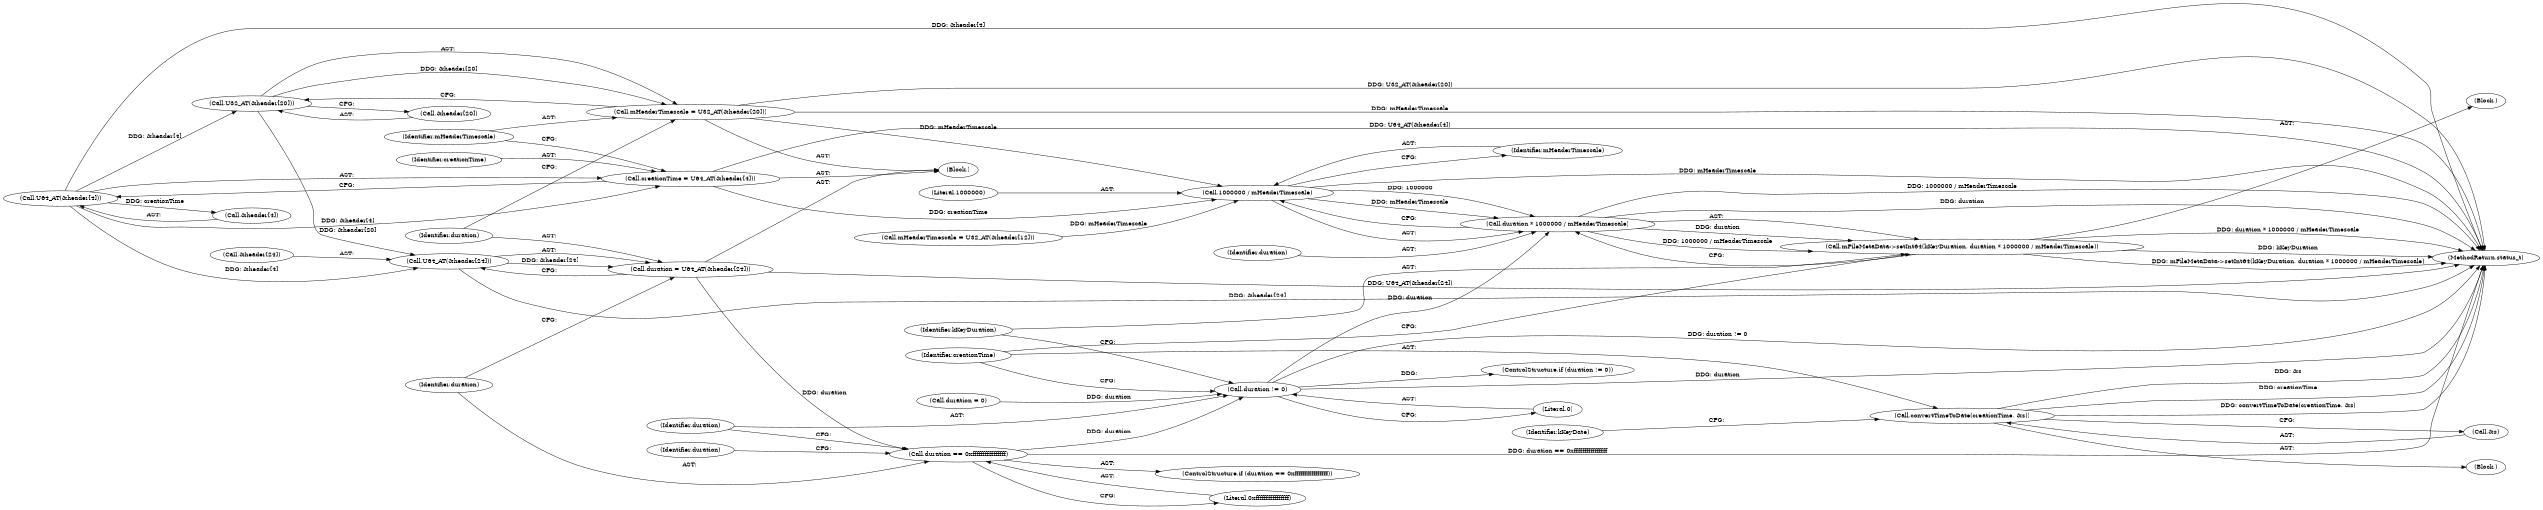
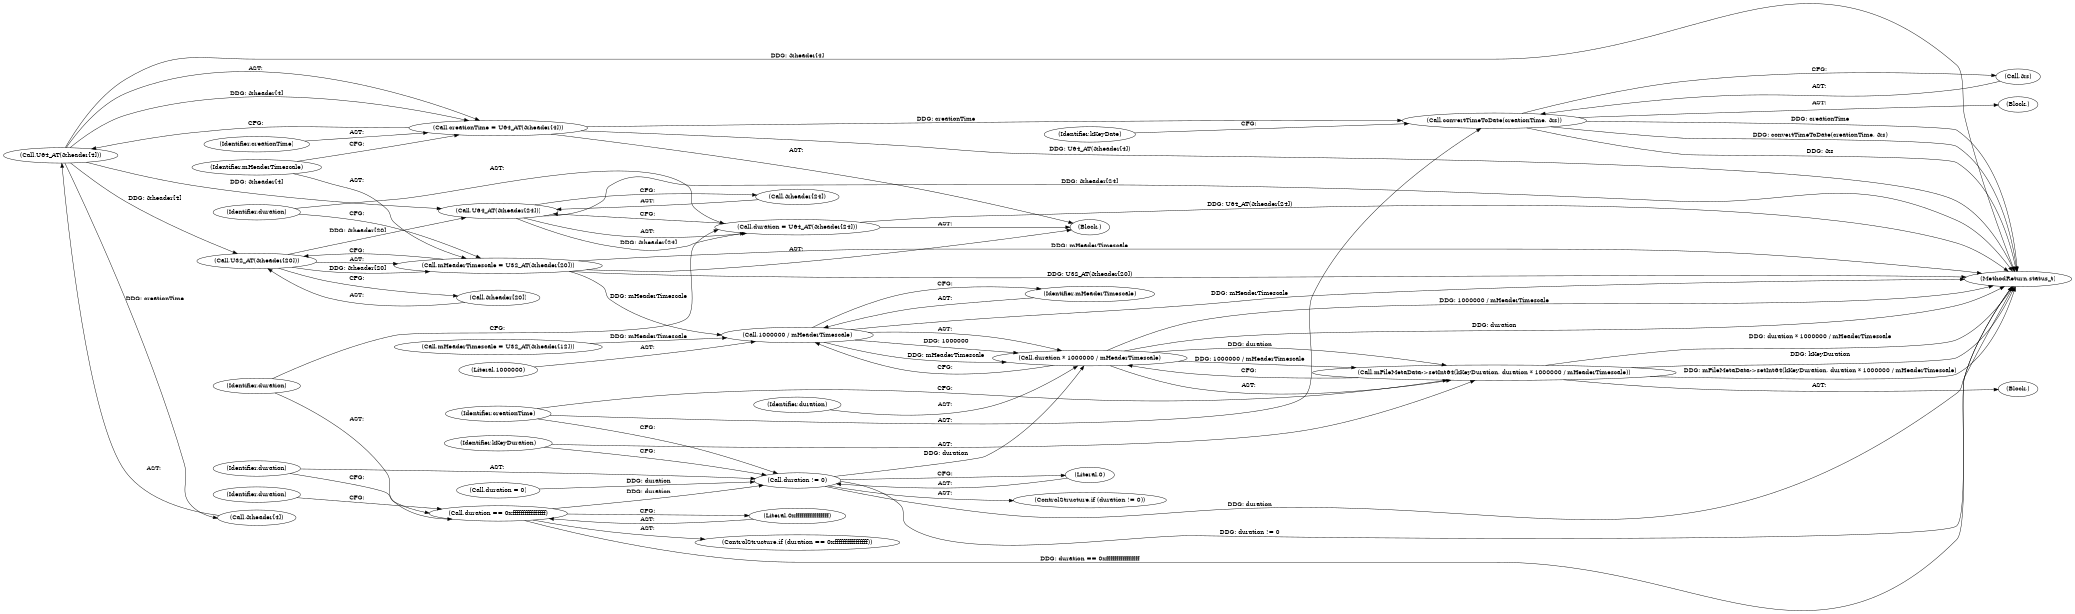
edge "(Call,U64_AT(&header[24]))" -> "(Call,&header[24])": added, label "CFG:"
edge "(Call,creationTime = U64_AT(&header[4]))" -> "(Call,1000000 / mHeaderTimescale)": now "(Call,creationTime = U64_AT(&header[4]))" -> "(Call,convertTimeToDate(creationTime, &s))"
edge "(Call,duration != 0)" -> "(ControlStructure,if (duration != 0))": label "DDG: " -> "AST: "
edge "(Call,duration = U64_AT(&header[24]))" -> "(Call,duration == 0xffffffffffffffff)": removed, label "DDG: duration"
